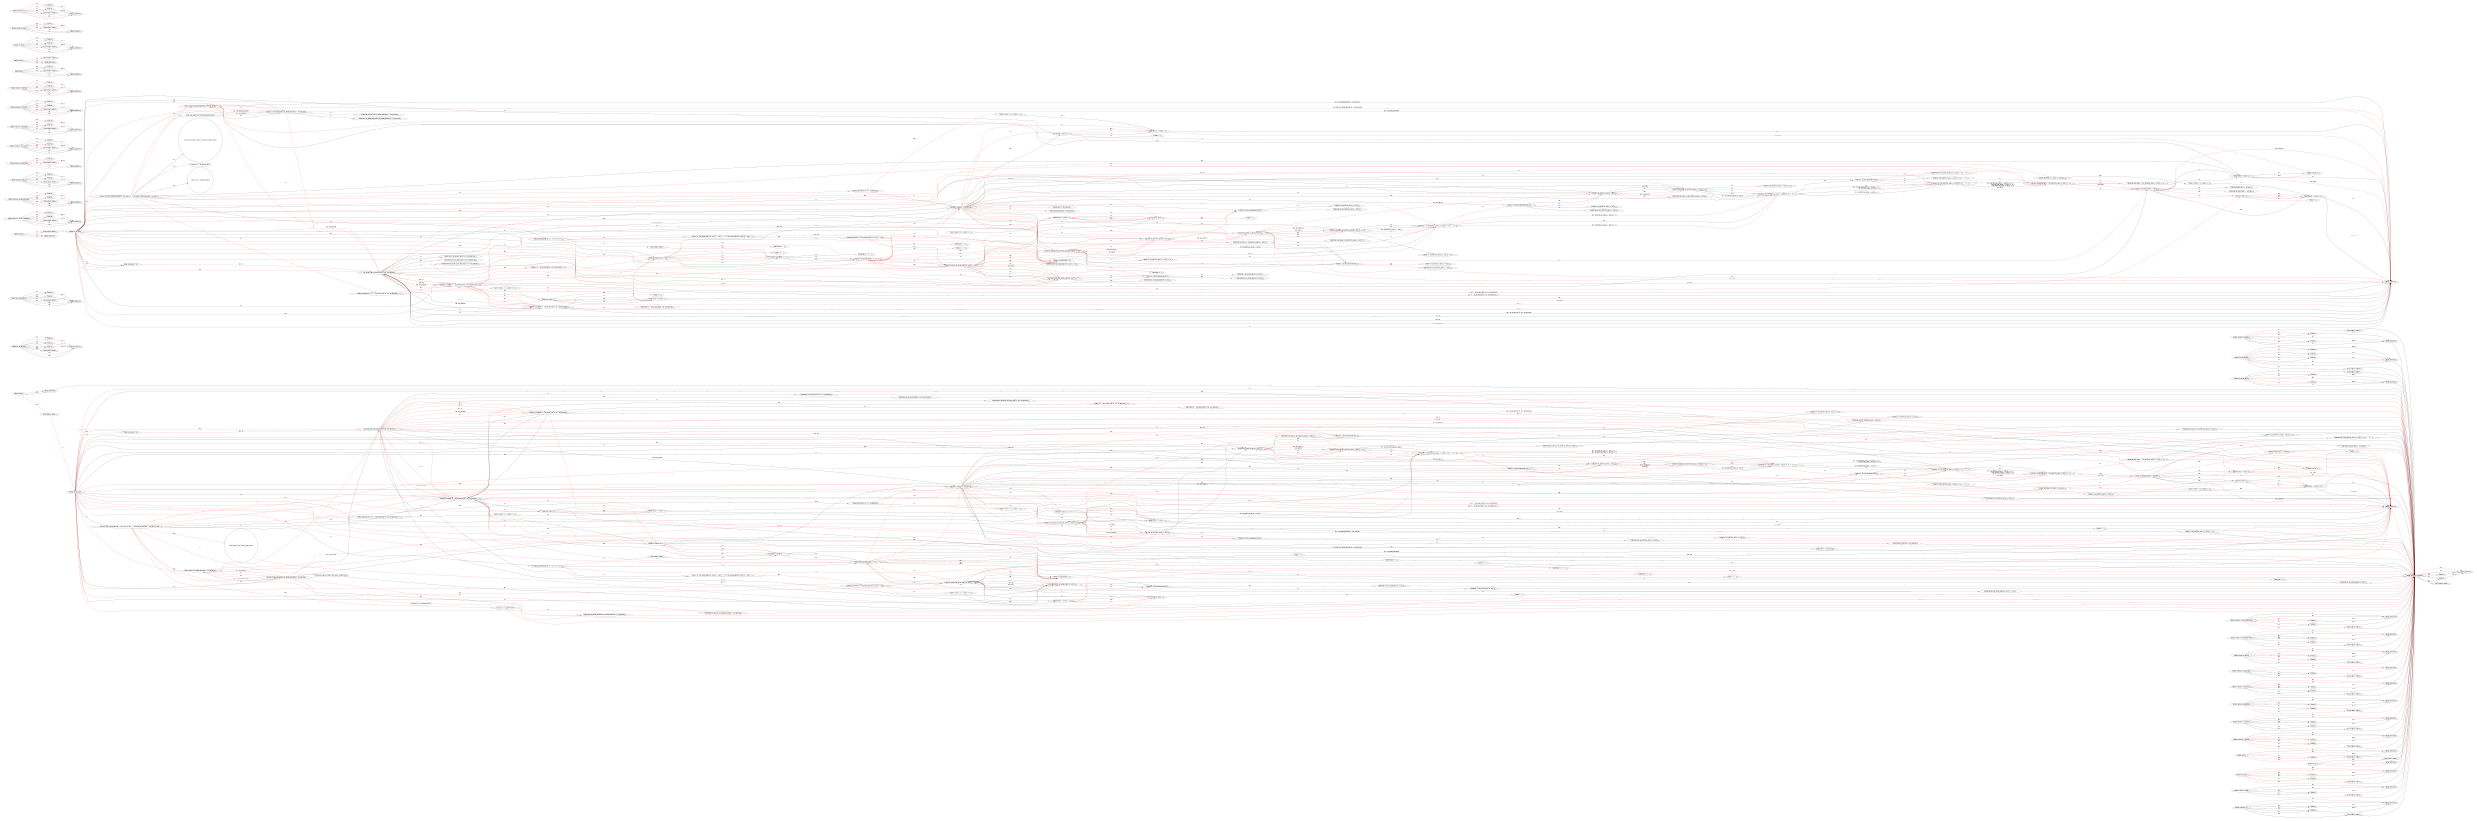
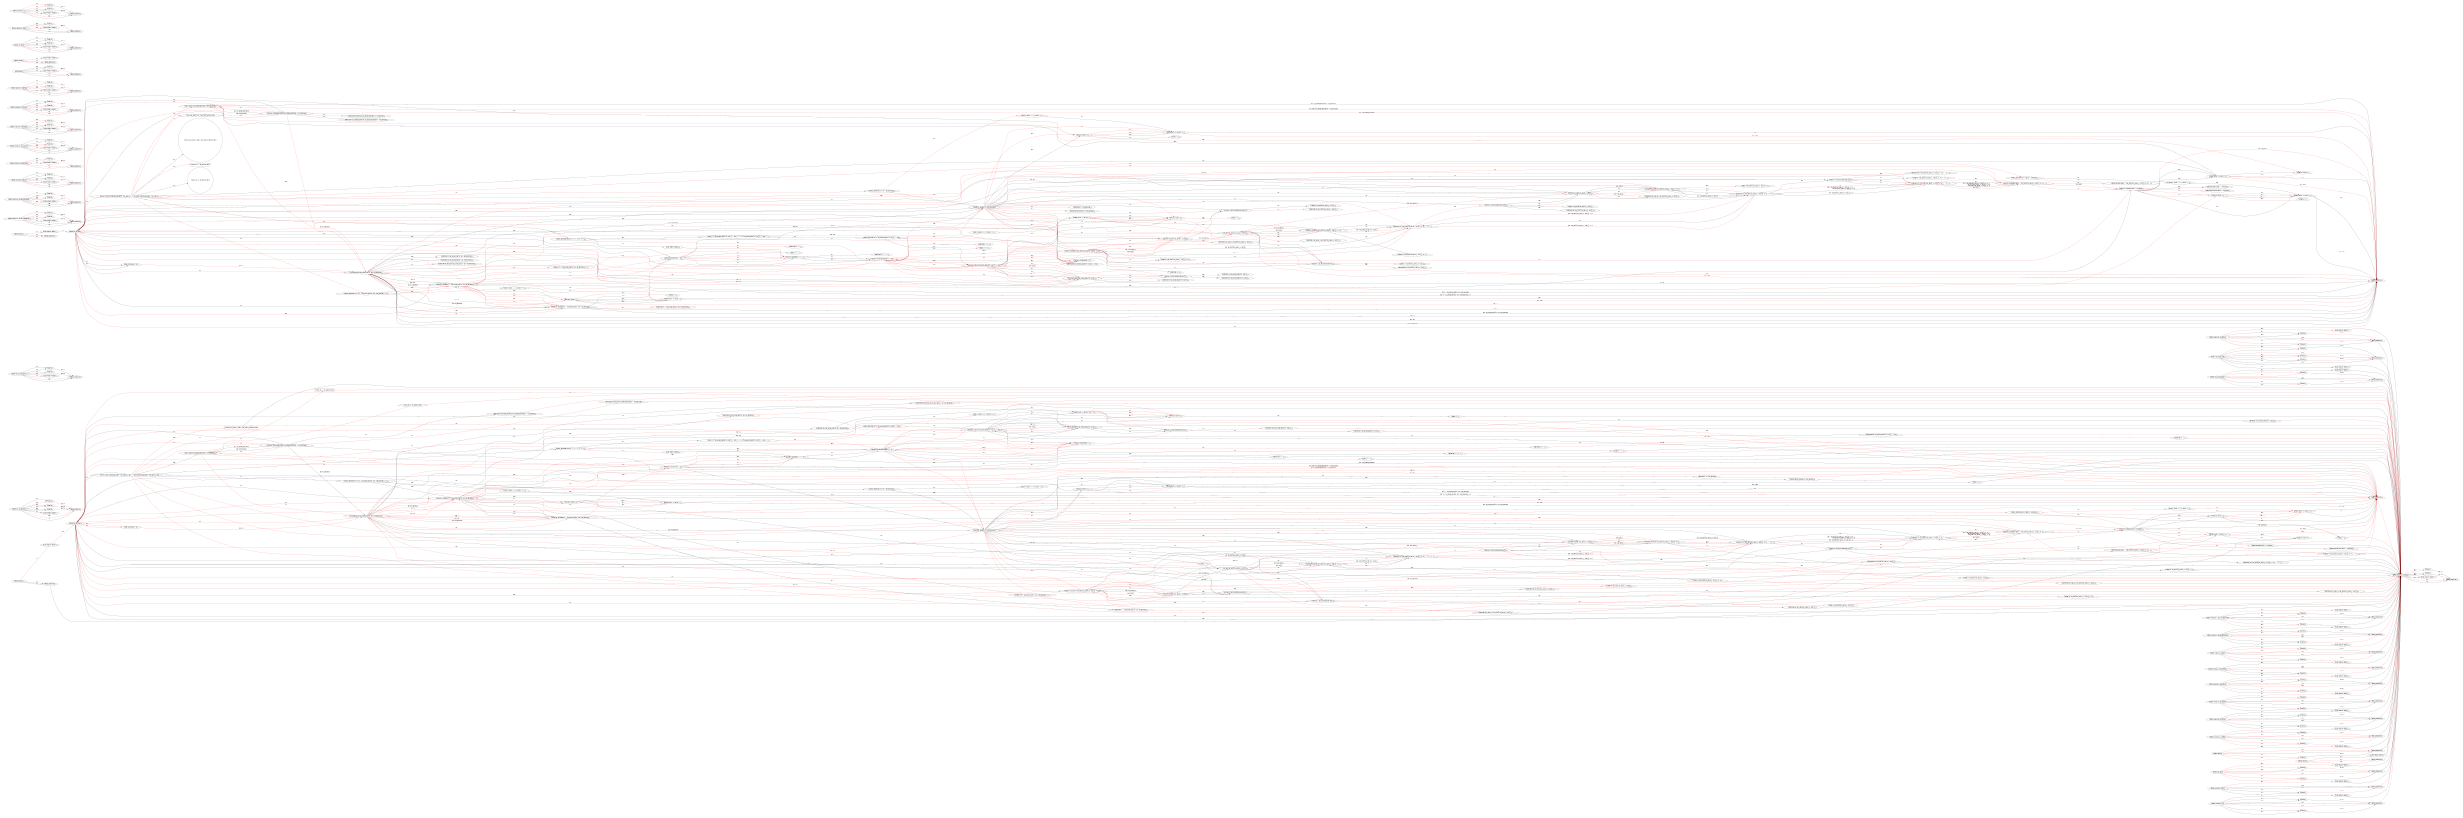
node "<(LOCAL,uchar[] buf: uchar[])<SUB>3</SUB>>": removed
